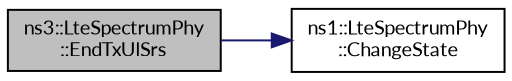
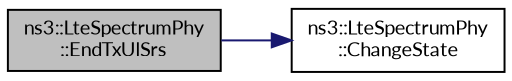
node "ns1::LteSpectrumPhy ::ChangeState": label "ns1::LteSpectrumPhy ::ChangeState" -> "ns3::LteSpectrumPhy ::ChangeState"
